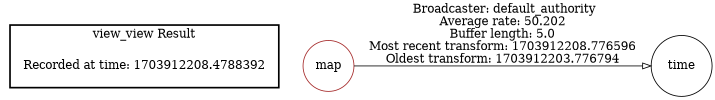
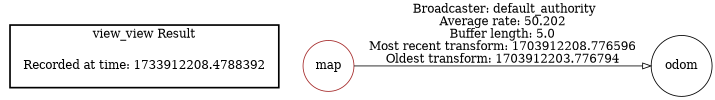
node "Recorded at time: 1703912208.4788392": label "Recorded at time: 1703912208.4788392" -> "Recorded at time: 1733912208.4788392"
node "time": label "time" -> "odom"
